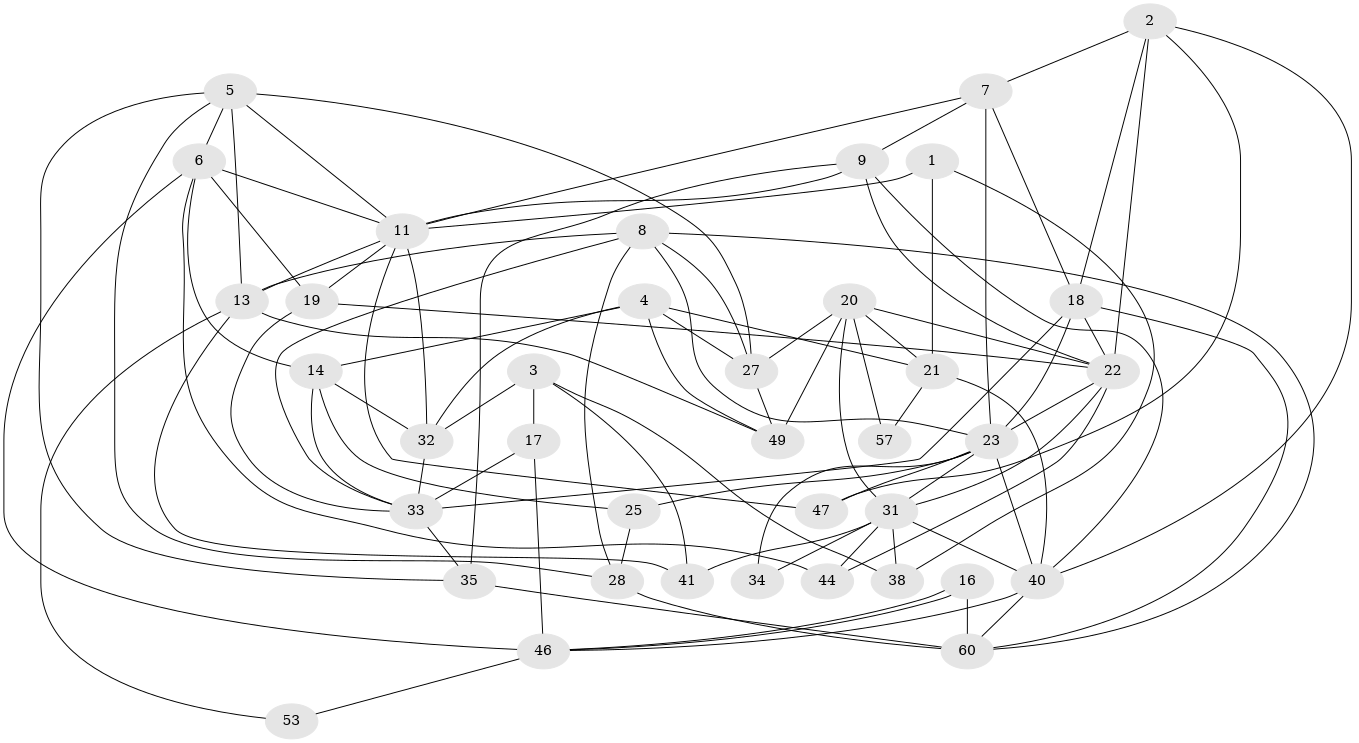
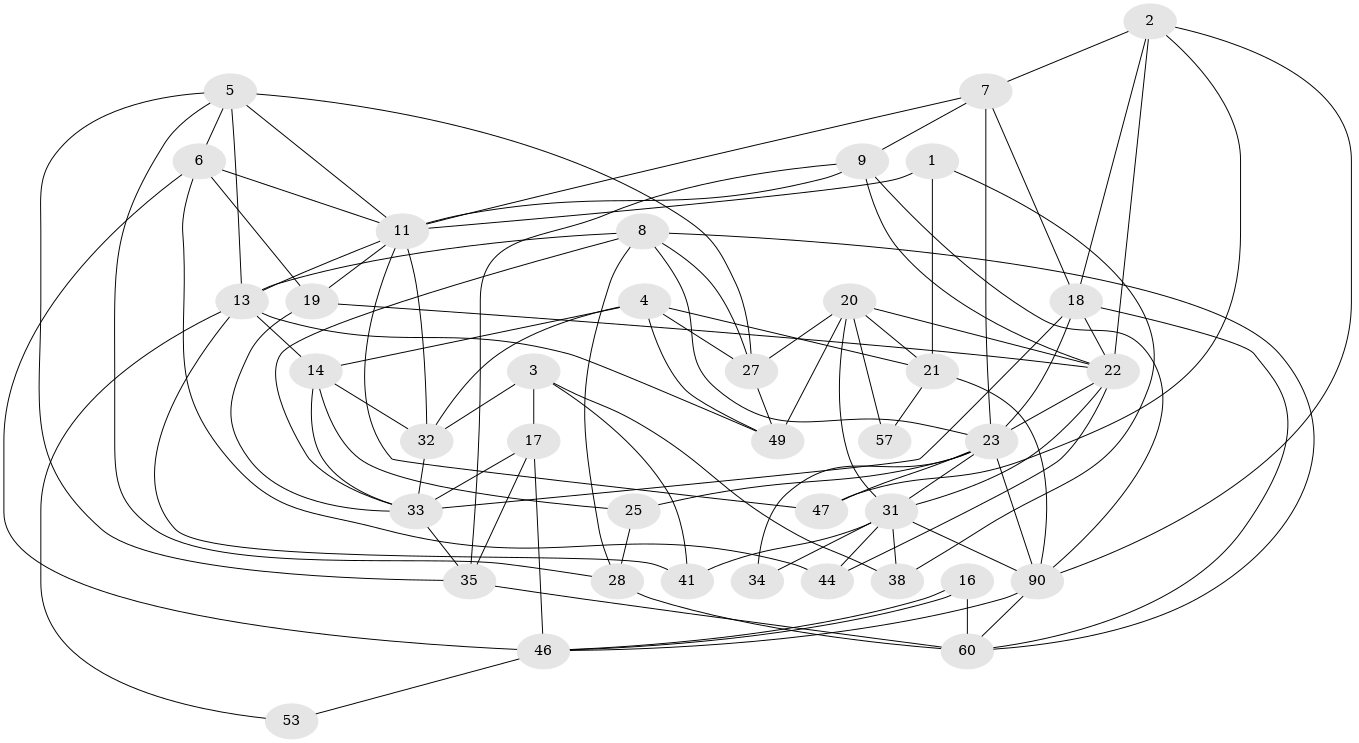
edge "6" -- "14": now "13" -- "14"
edge "17" -- "35": added
node "40": label "40" -> "90"
